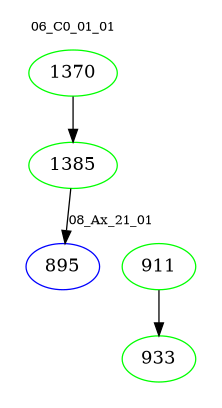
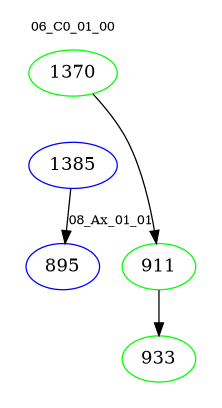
cluster "06_C0_01_01": label "06_C0_01_01" -> "06_C0_01_00"
edge "1370" -> "1385": now "1370" -> "911"
node "1385": color green -> blue
cluster "08_Ax_21_01": label "08_Ax_21_01" -> "08_Ax_01_01"
